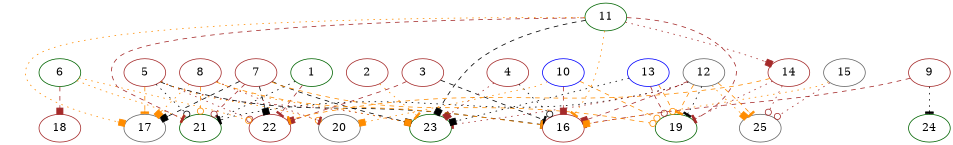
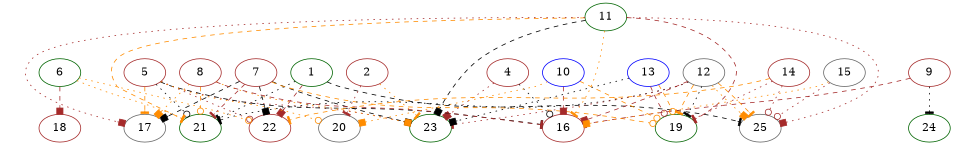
edge "11" -> "17": color darkorange -> brown
edge "11" -> "21": color brown -> darkorange
edge "11" -> "14": now "11" -> "25"
node "3": removed
edge "7" -> "21": arrowhead odot -> tee
edge "1" -> "22": arrowhead tee -> box
edge "8" -> "20": now "2" -> "20"
edge "1" -> "25": added
edge "8" -> "16": color darkorange -> brown
